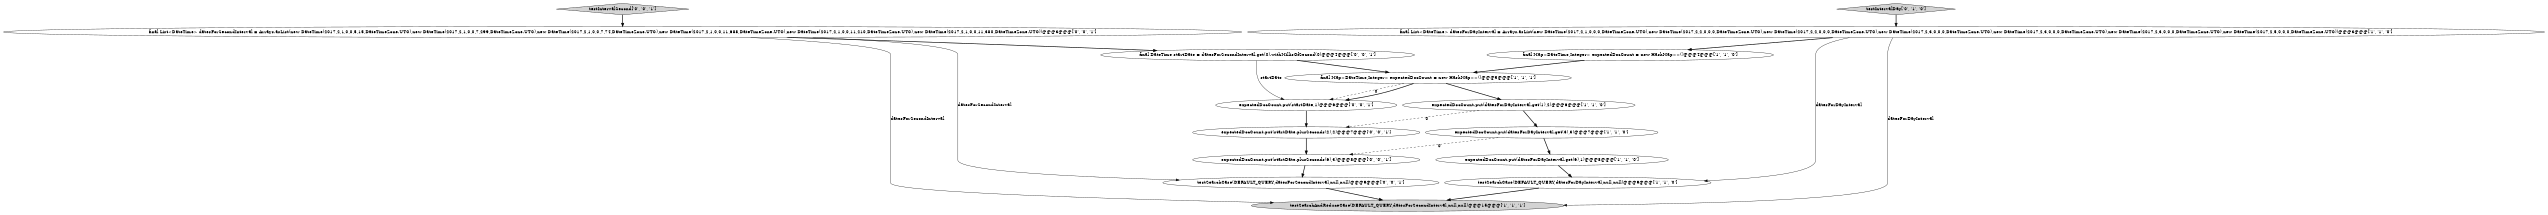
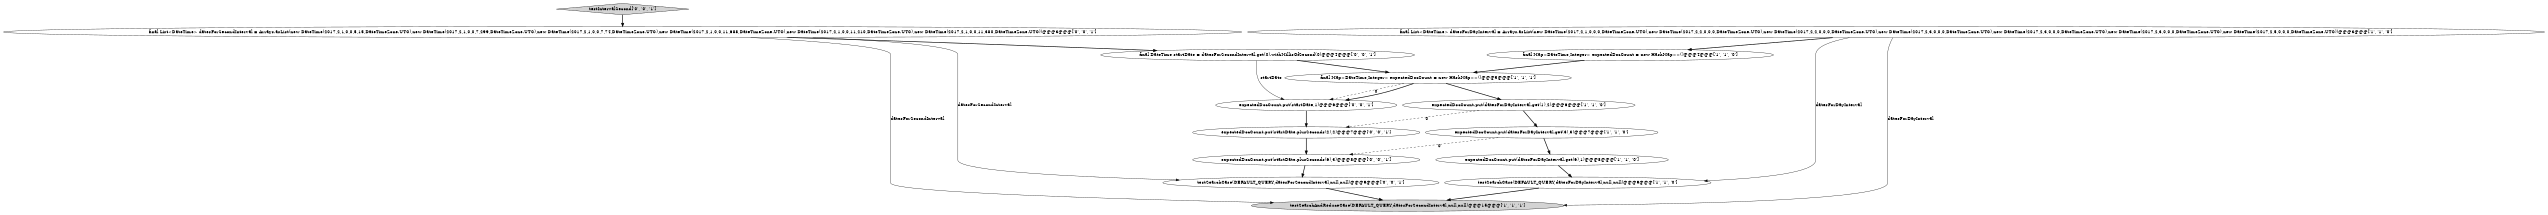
node "testIntervalDay['0', '1', '0']": removed
